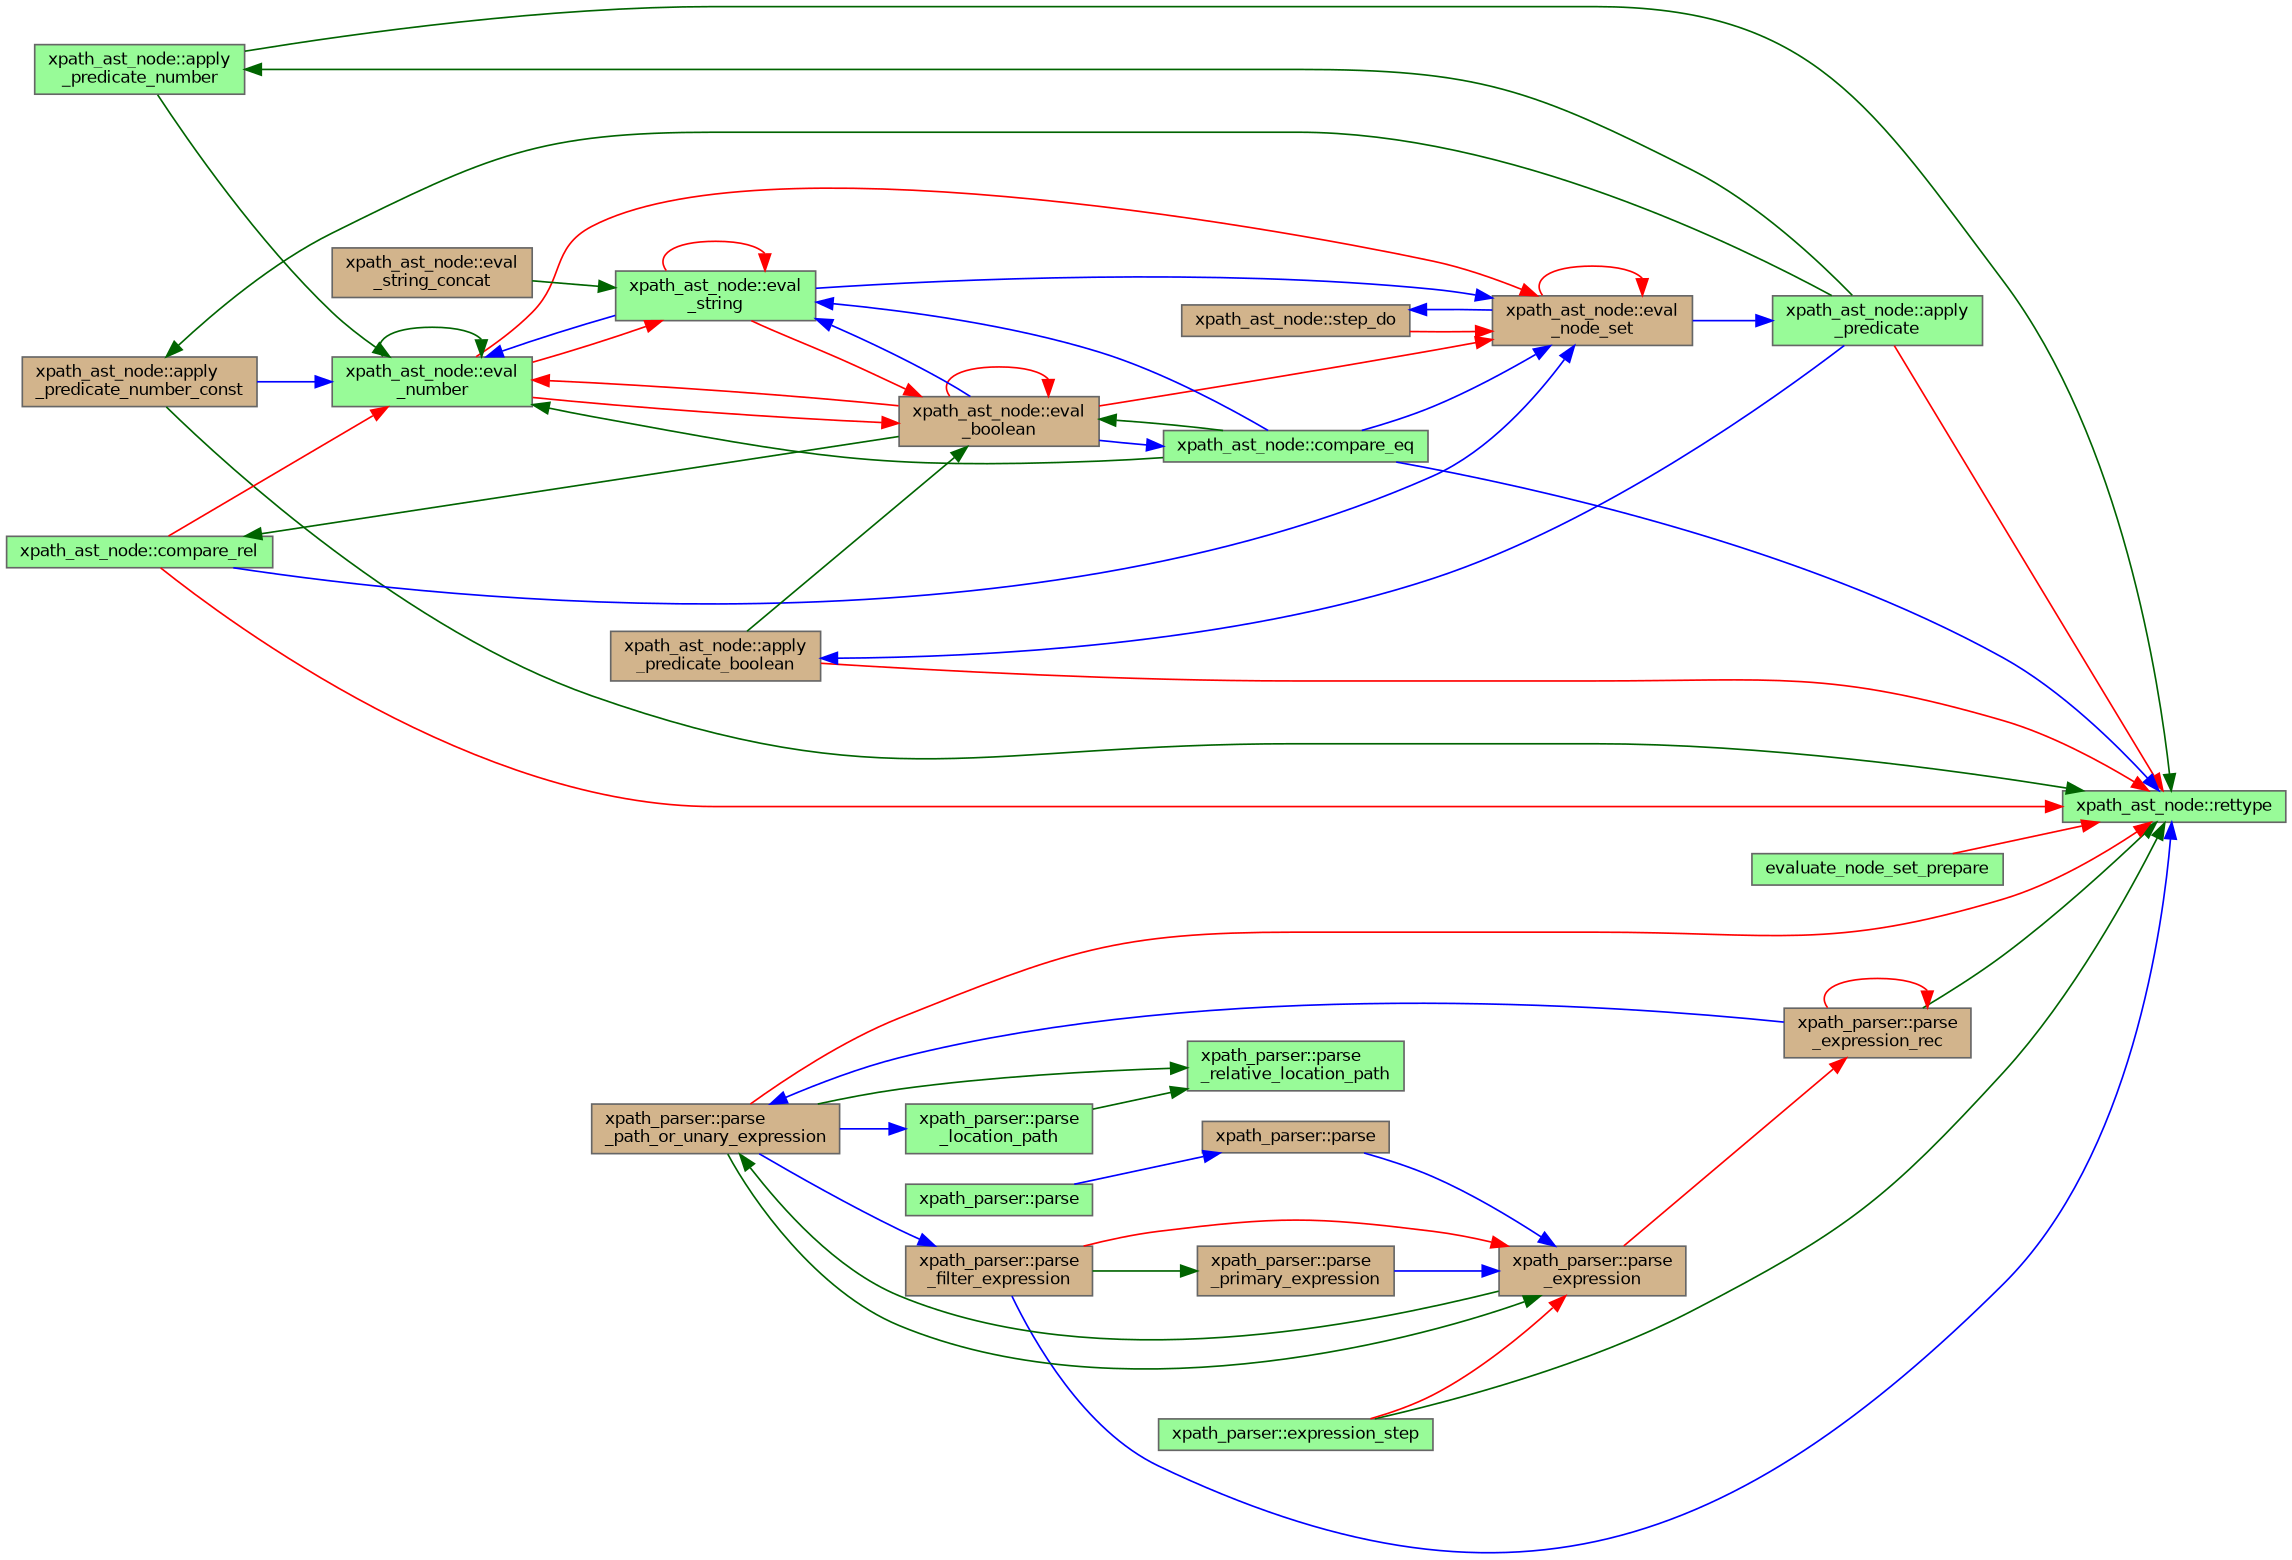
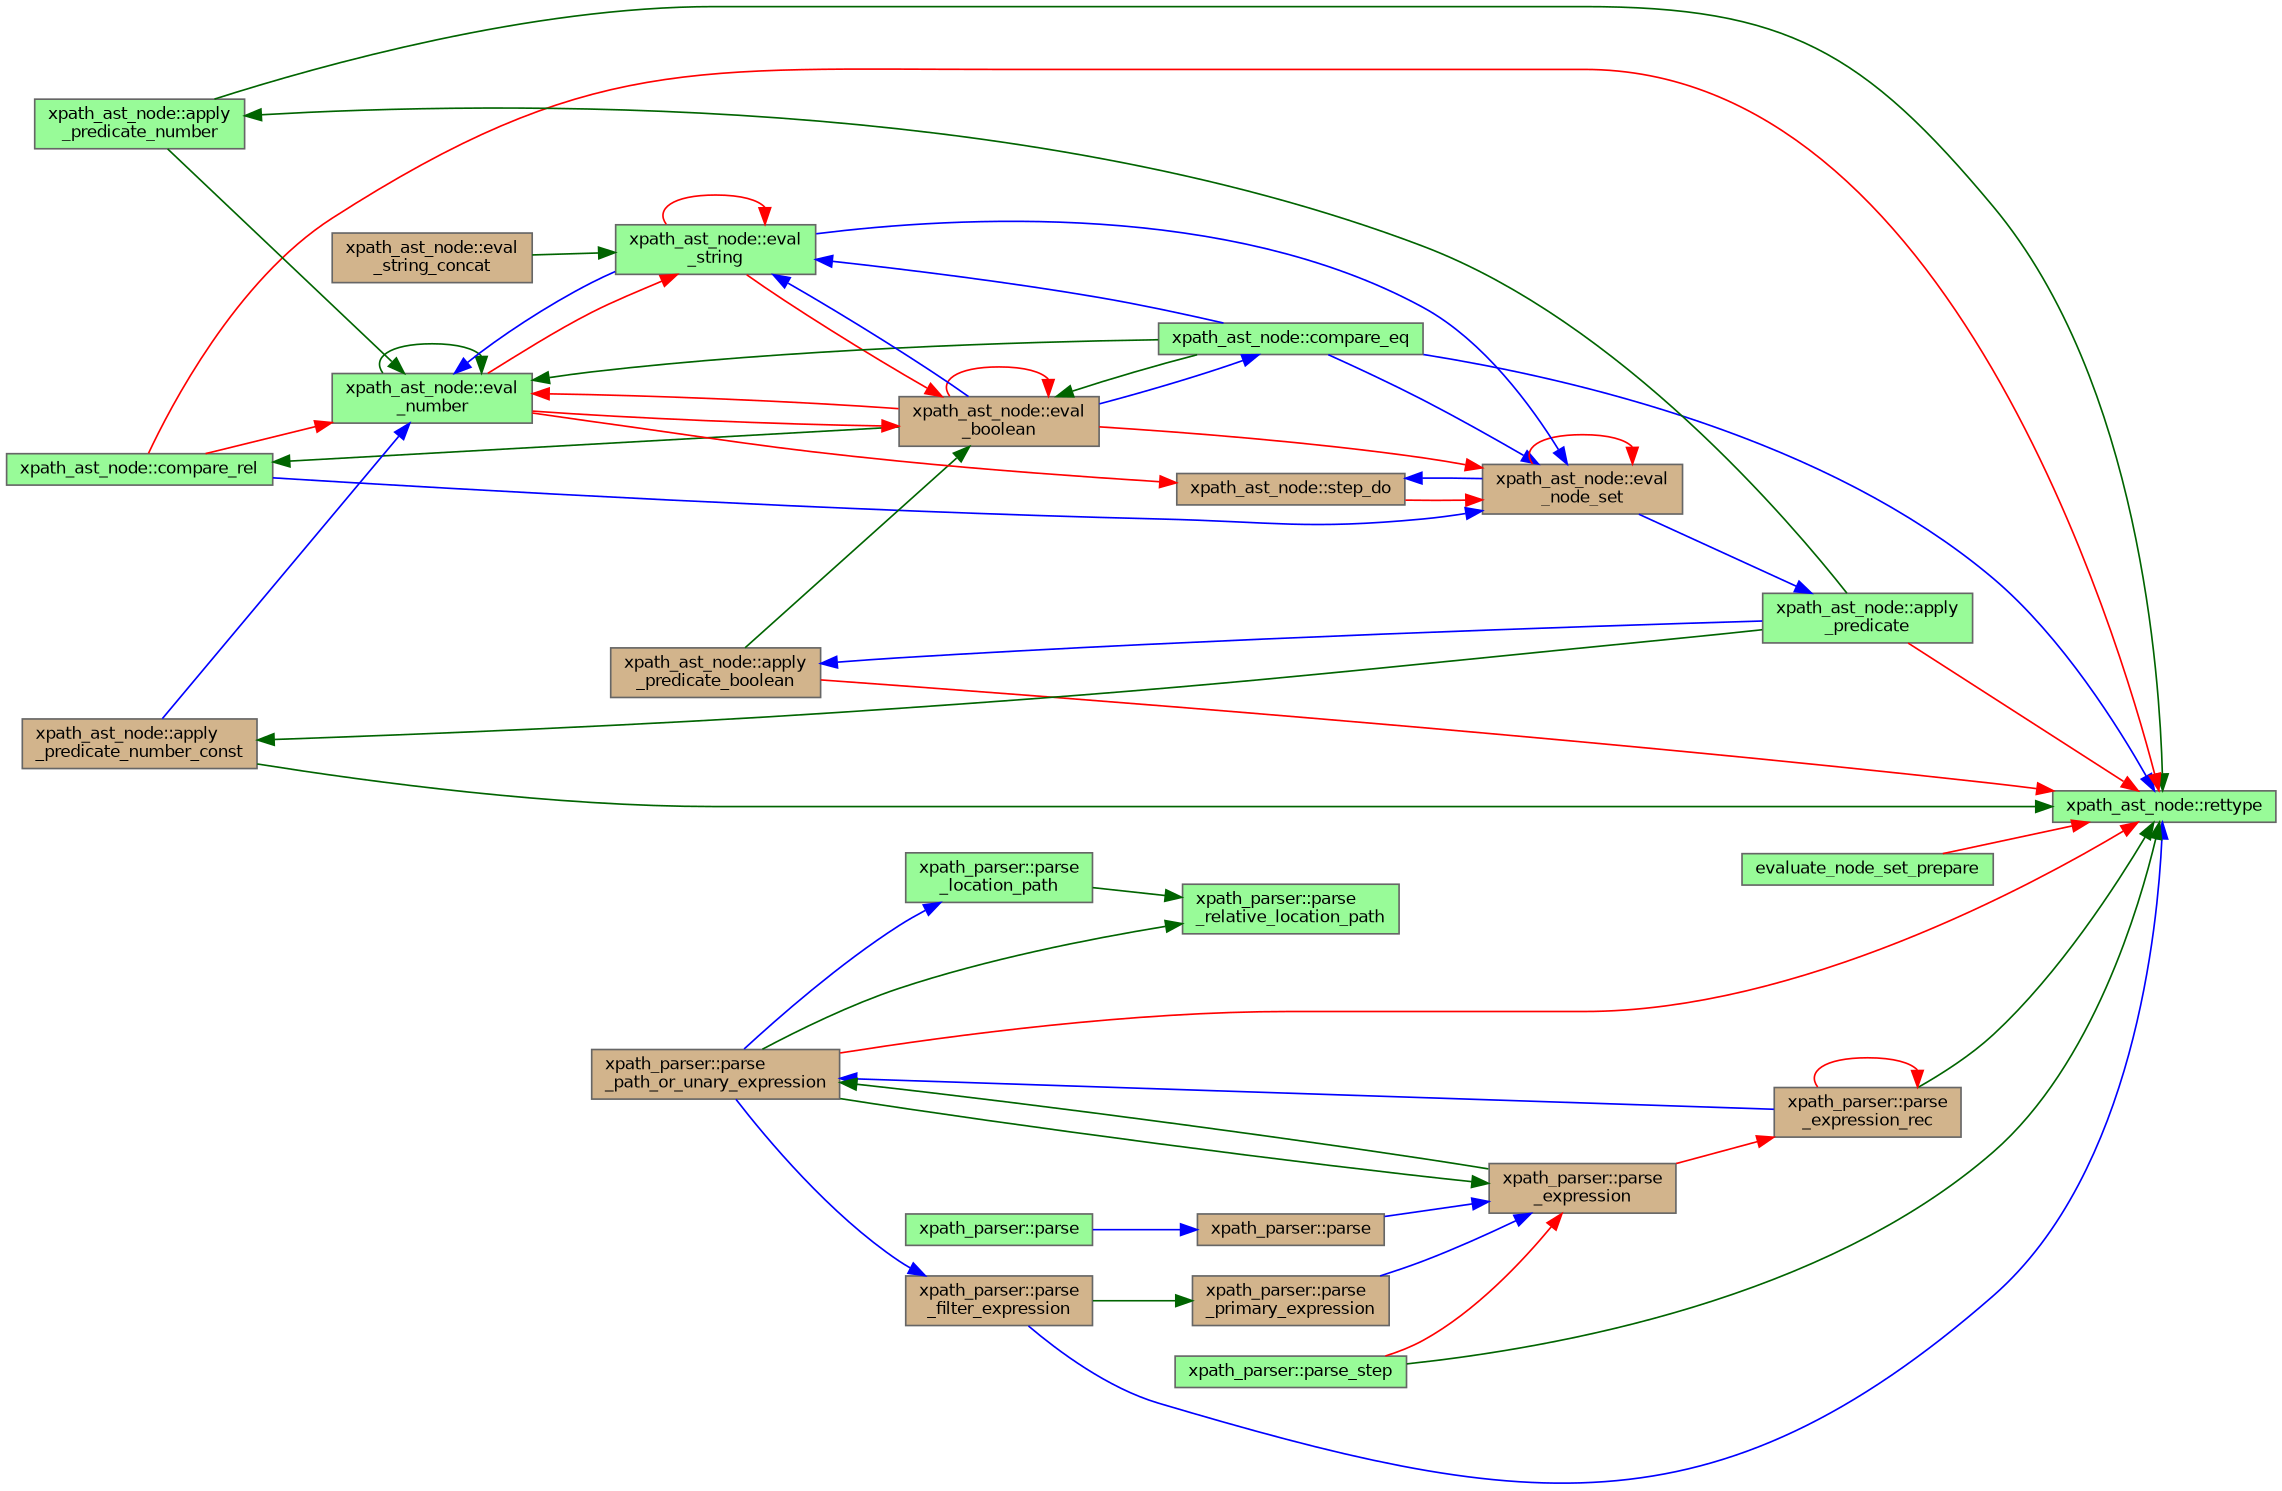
edge "xpath_ast_node::eval _number" -> "xpath_ast_node::eval _node_set": now "xpath_ast_node::eval _number" -> "xpath_ast_node::step_do"
edge "xpath_parser::parse _filter_expression" -> "xpath_parser::parse _expression": removed
node "xpath_parser::expression_step": label "xpath_parser::expression_step" -> "xpath_parser::parse_step"
